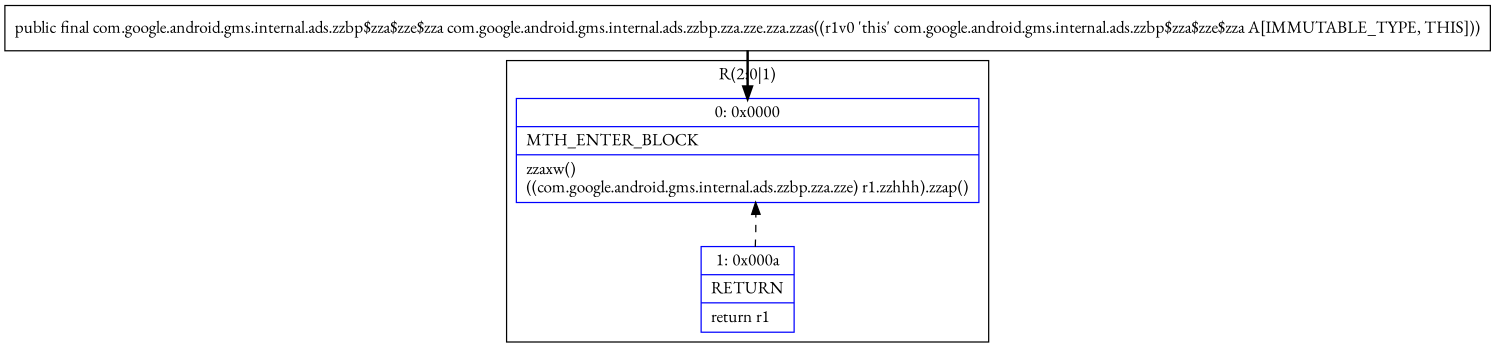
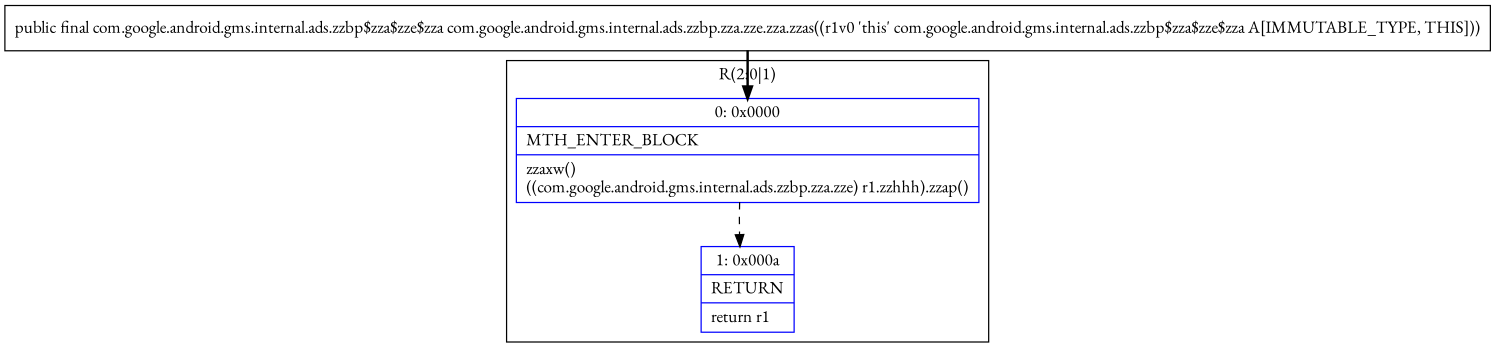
edge "1: 0x000a" -> "0: 0x0000": reversed
